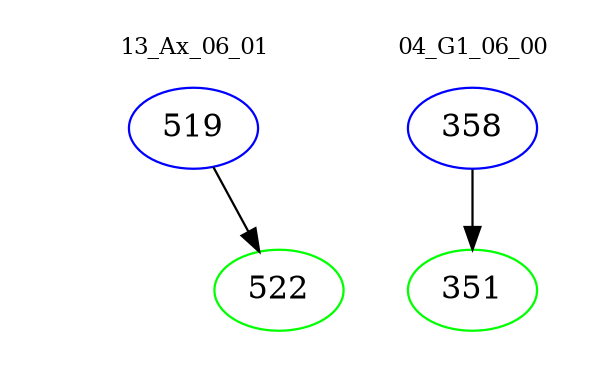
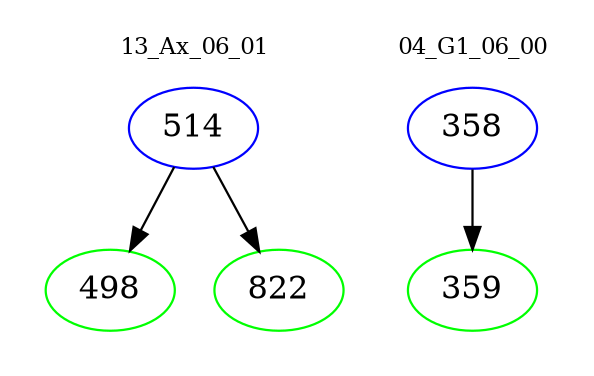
node "519": label "519" -> "514"
node "498": added
node "522": label "522" -> "822"
node "351": label "351" -> "359"
